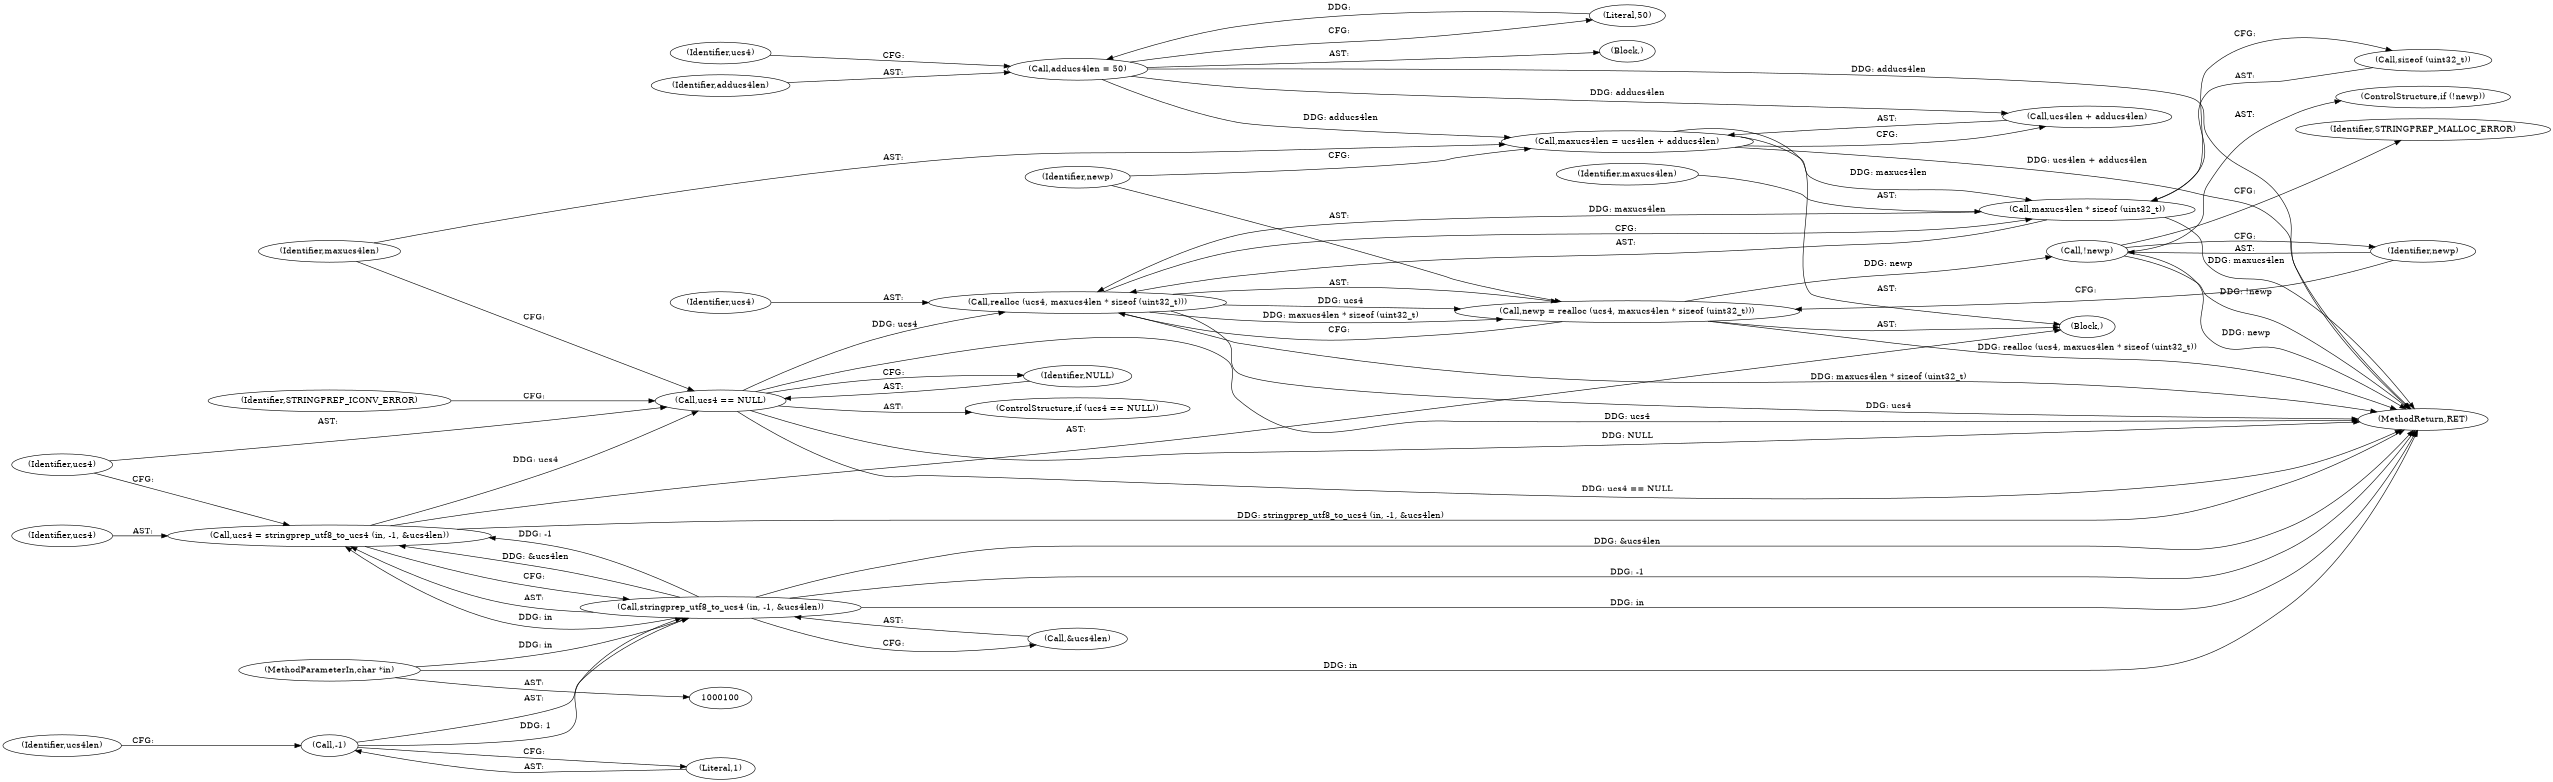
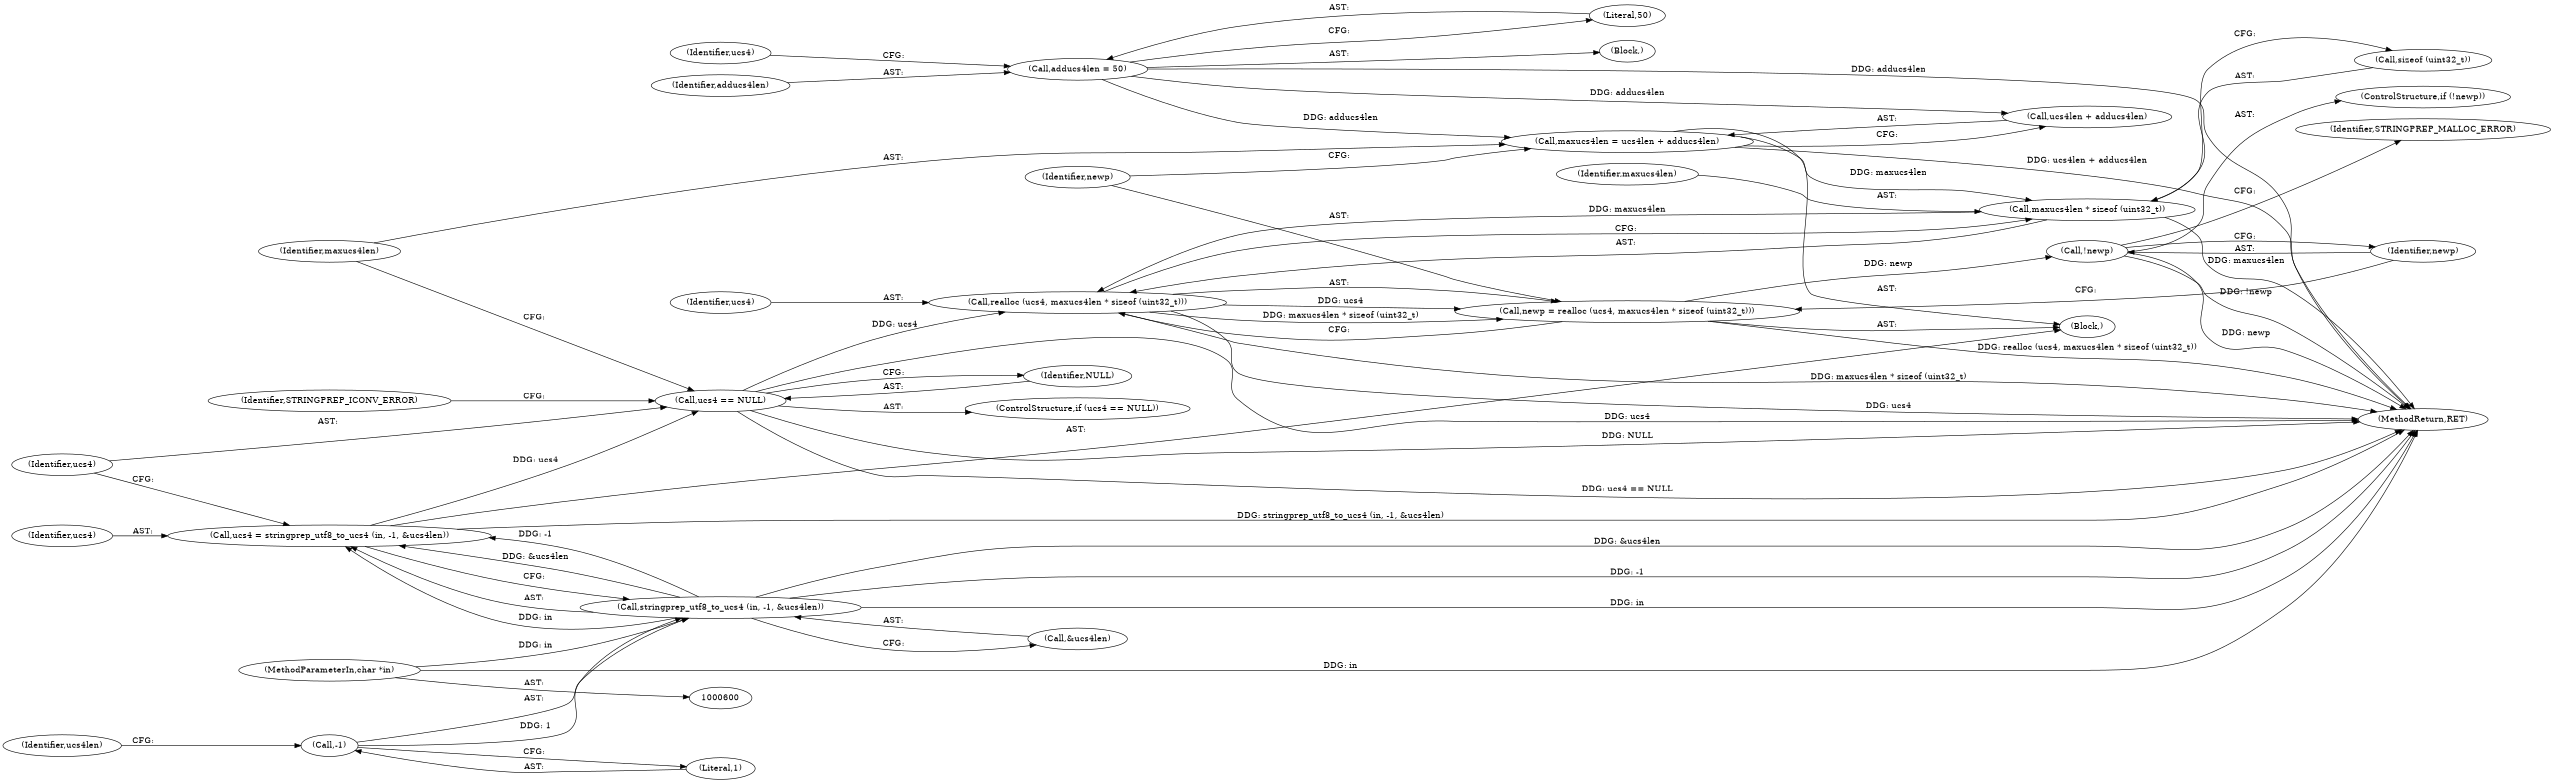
edge "(Literal,50)" -> "(Call,adducs4len = 50)": label "DDG: " -> "AST: "
node "1000100": label "1000100" -> "1000600"
